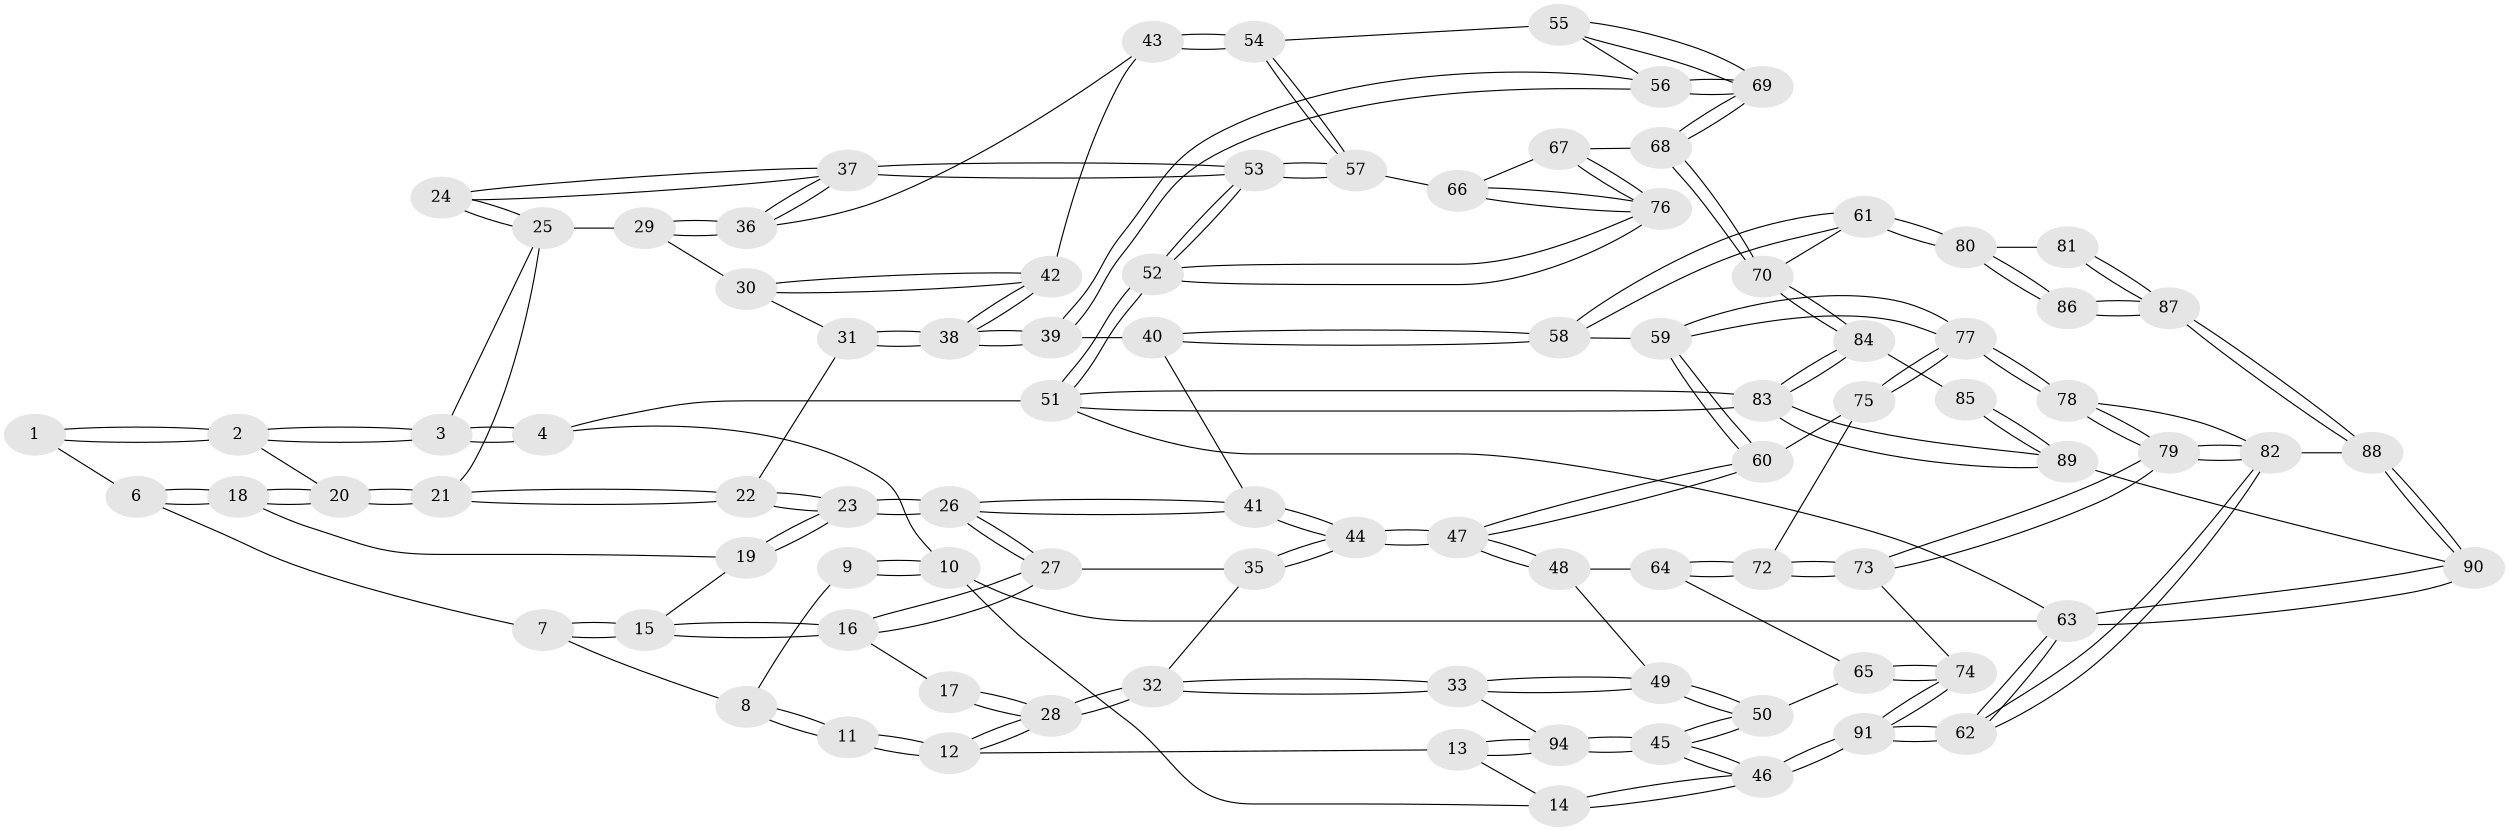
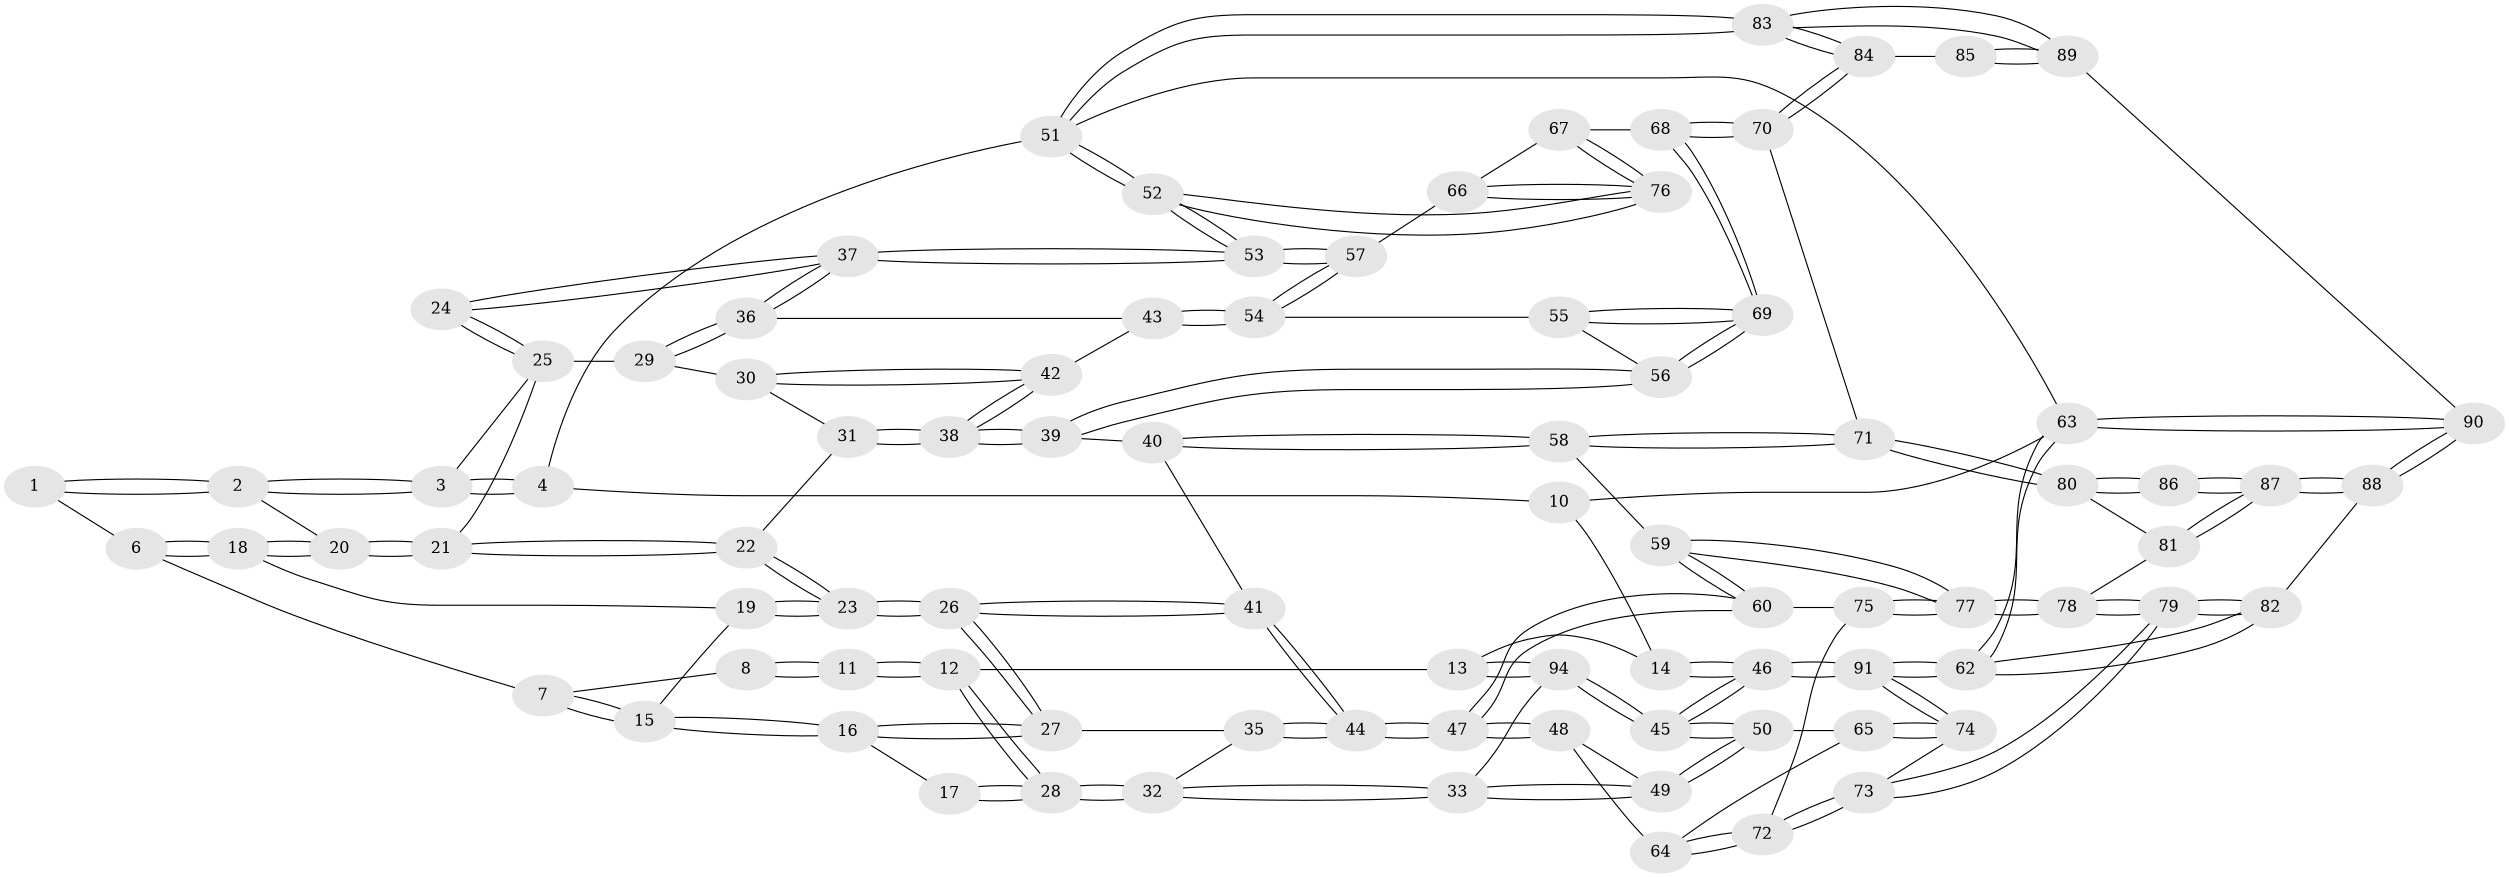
node "61": label "61" -> "71"
edge "78" -- "82": now "78" -- "81"
node "9": removed
